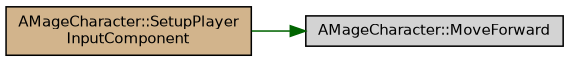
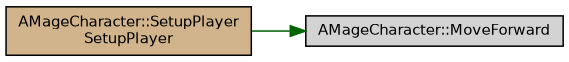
node "AMageCharacter::SetupPlayer InputComponent": label "AMageCharacter::SetupPlayer InputComponent" -> "AMageCharacter::SetupPlayer SetupPlayer"
